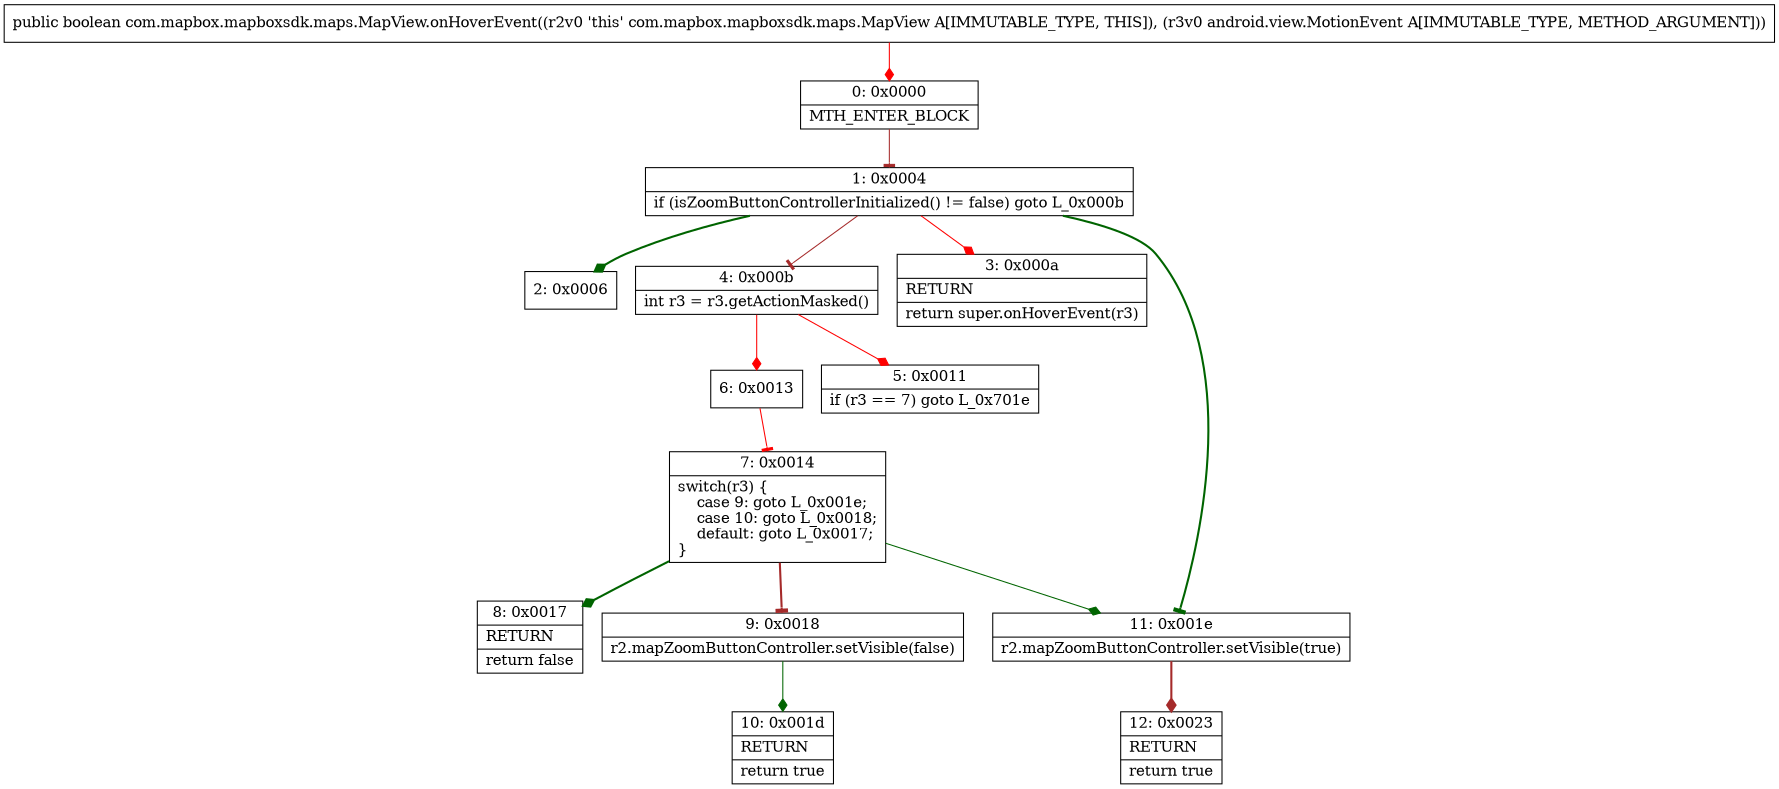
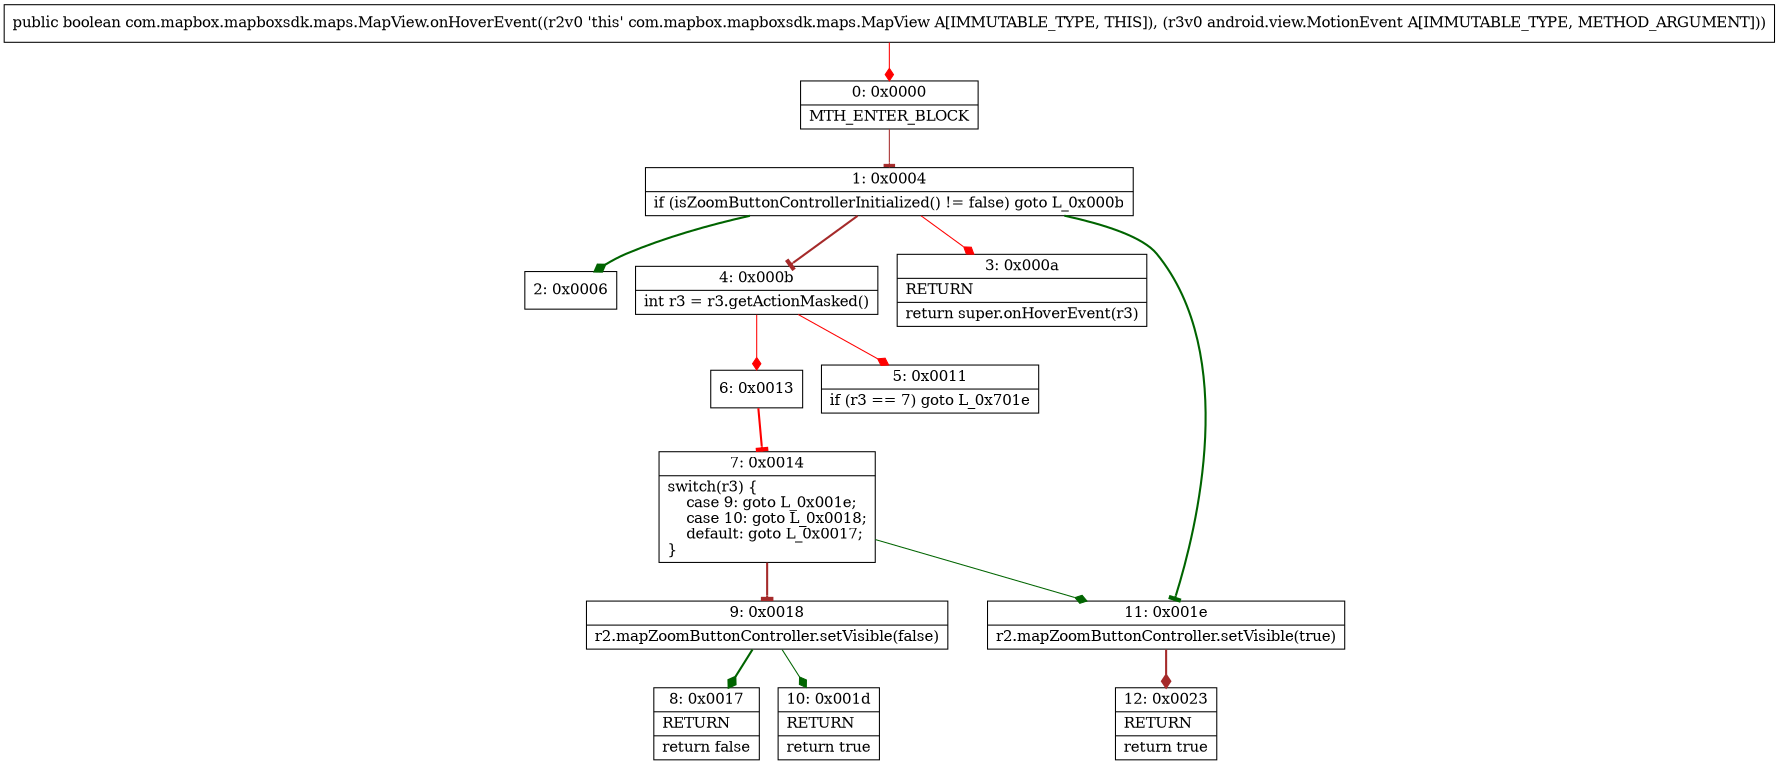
edge "1: 0x0004" -> "4: 0x000b": style solid -> bold
edge "6: 0x0013" -> "7: 0x0014": style solid -> bold
edge "7: 0x0014" -> "8: 0x0017": now "9: 0x0018" -> "8: 0x0017"
